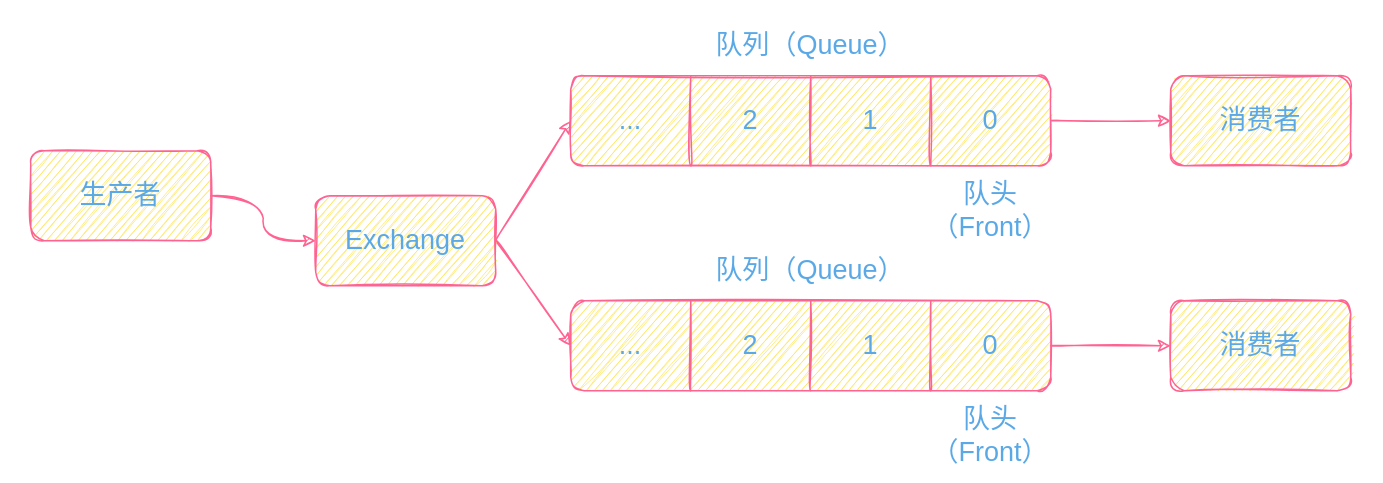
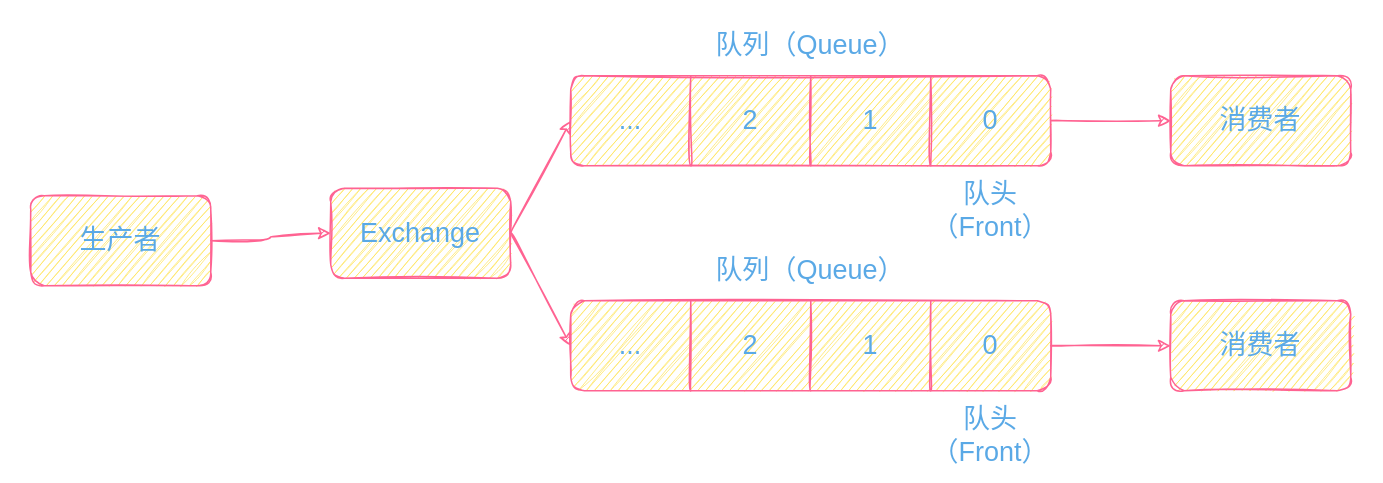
node "生产者": moved (121, 196) -> (121, 241)
node "Exchange": moved (406, 241) -> (421, 233)
